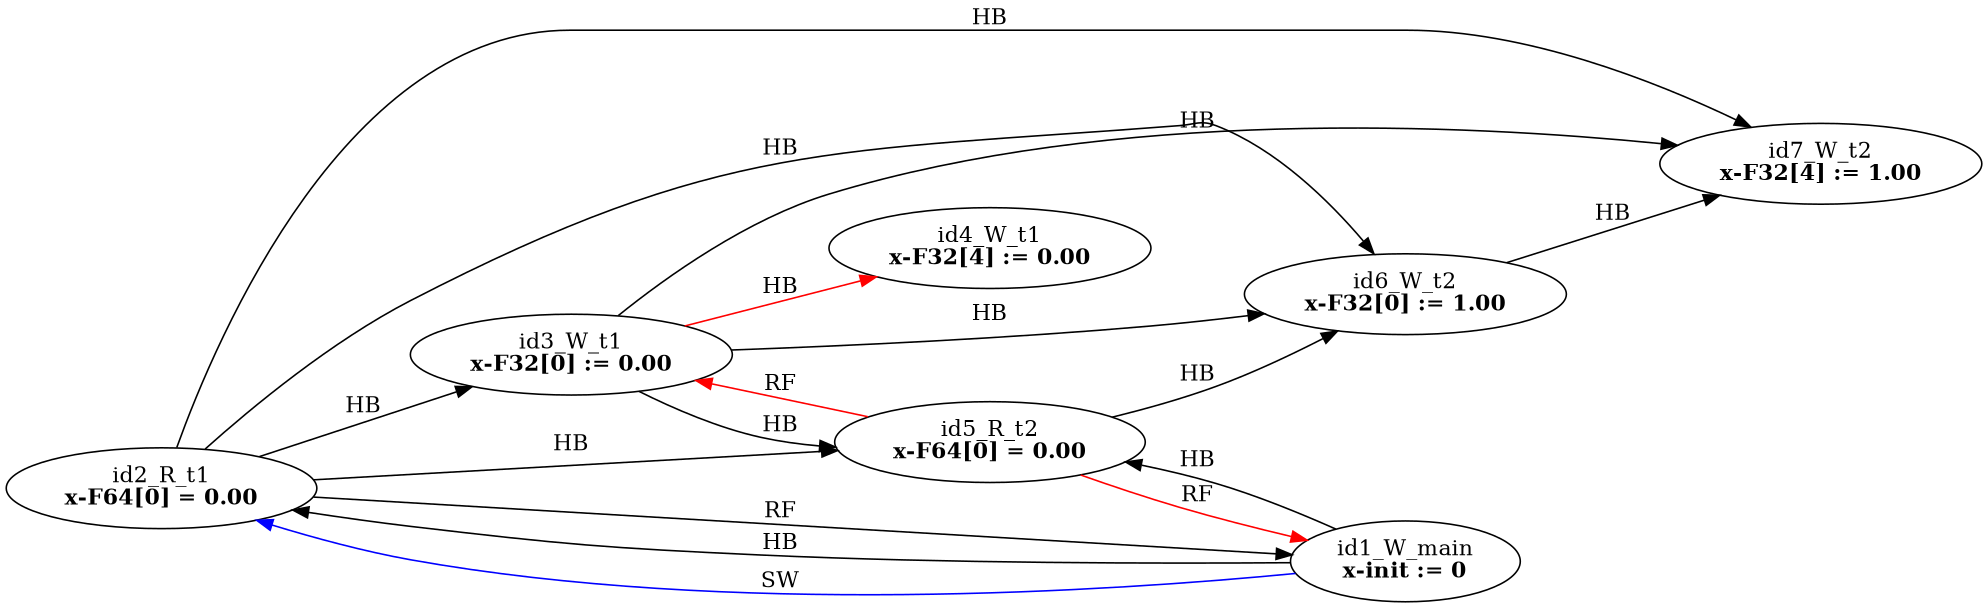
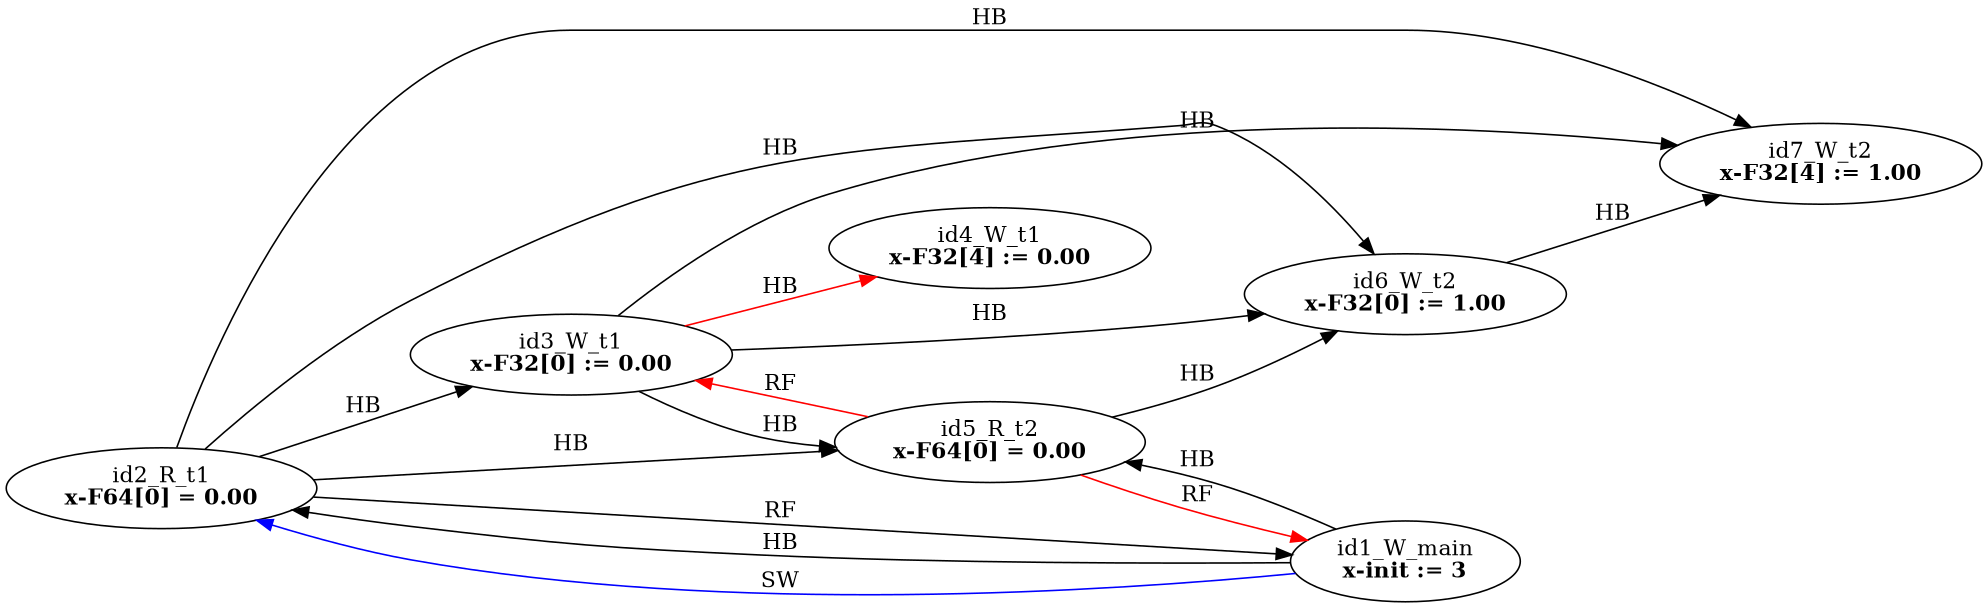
node "id1_W_main": text "x-init := 0" -> "x-init := 3"
